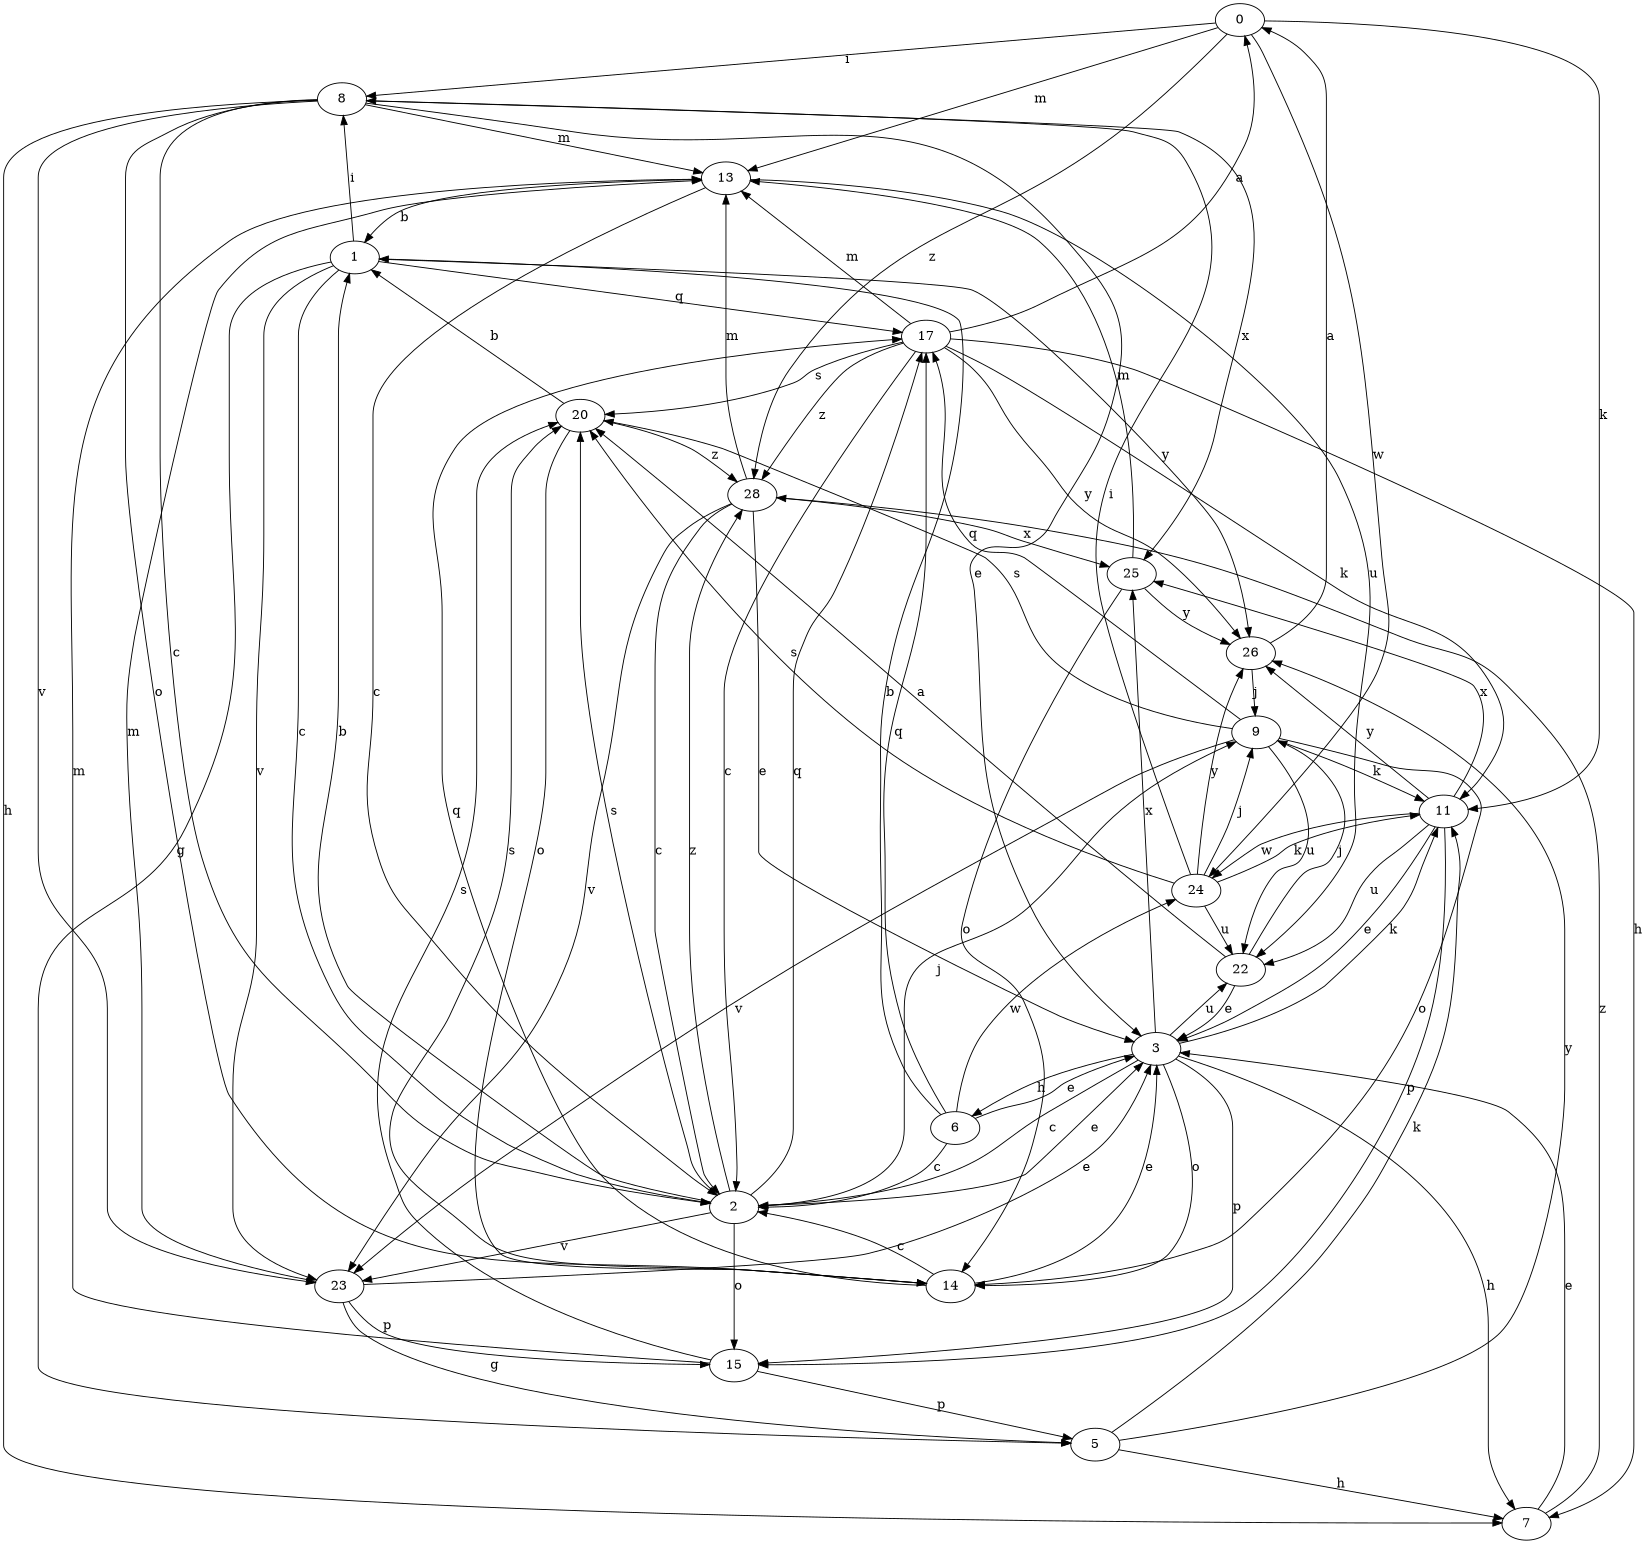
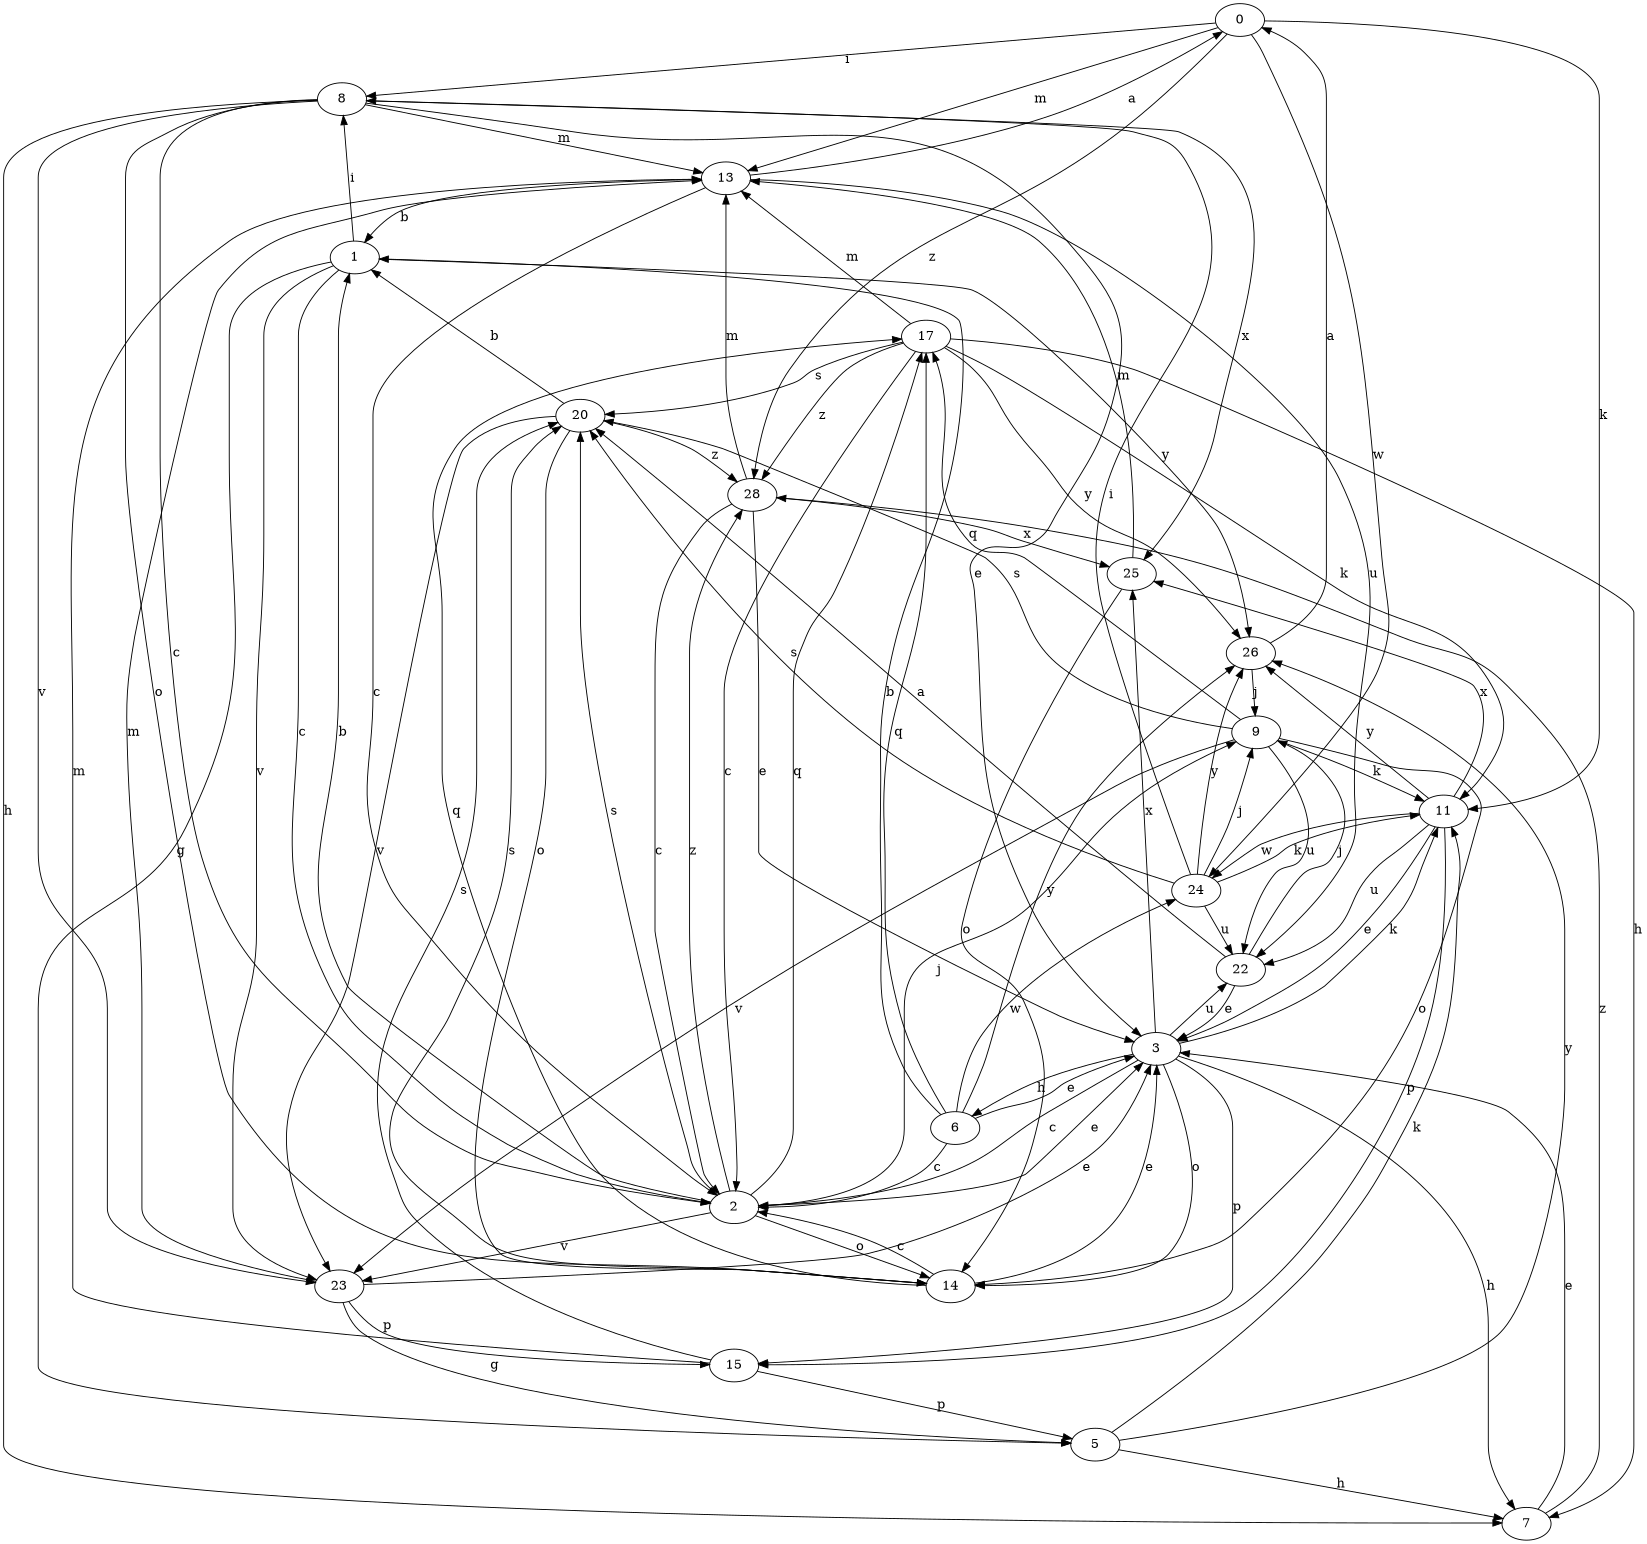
edge "17" -> "0": now "13" -> "0"
edge "1" -> "17": removed, label "q"
edge "25" -> "26": now "6" -> "26"
edge "28" -> "23": now "20" -> "23"
edge "2" -> "15": now "2" -> "14"
